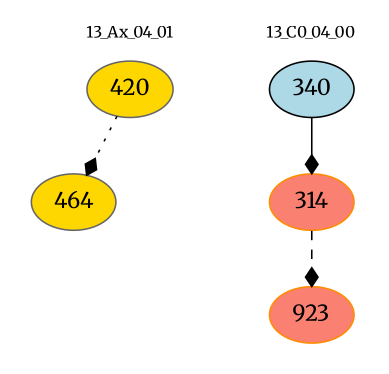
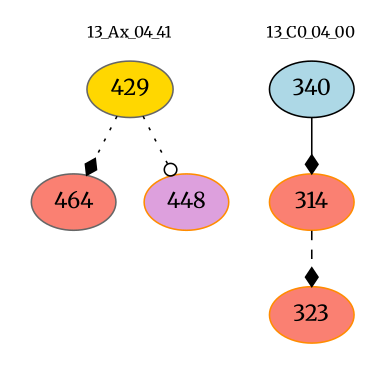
cluster "13_Ax_04_01": label "13_Ax_04_01" -> "13_Ax_04_41"
node "420": label "420" -> "429"
node "464": fillcolor gold -> salmon
node "448": added
node "923": label "923" -> "323"
